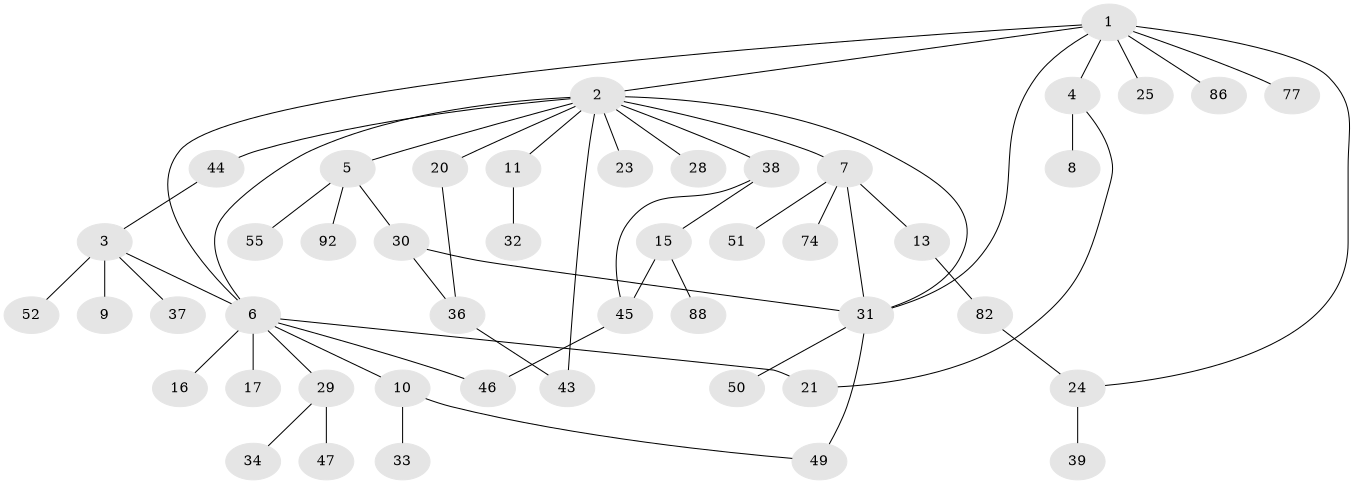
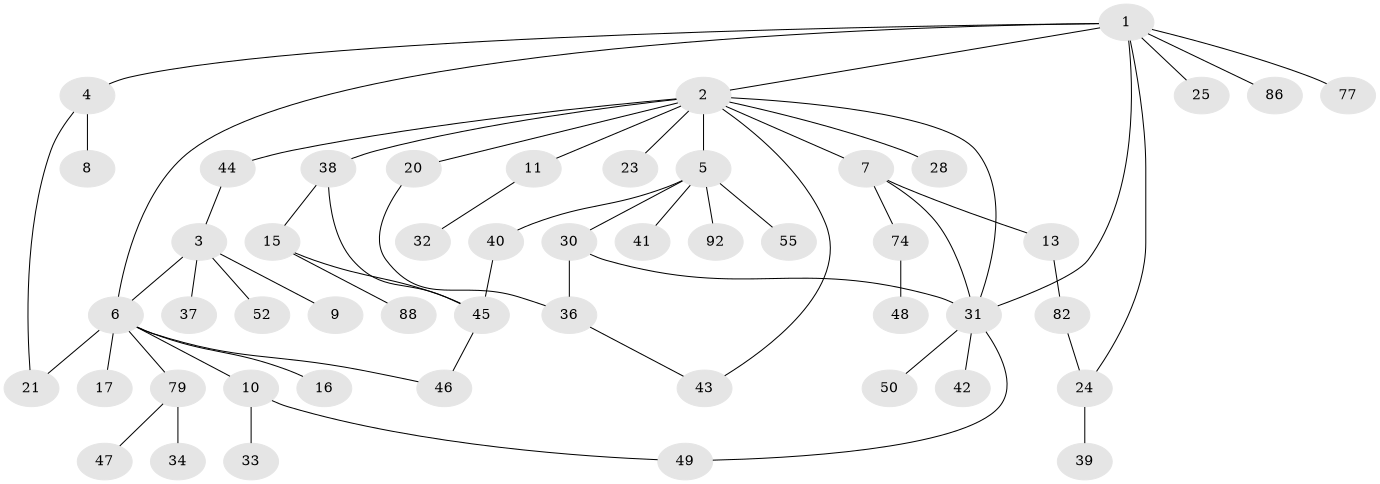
edge "2" -- "6": removed
node "40": added
node "41": added
node "51": removed
node "48": added
node "29": label "29" -> "79"
node "42": added
